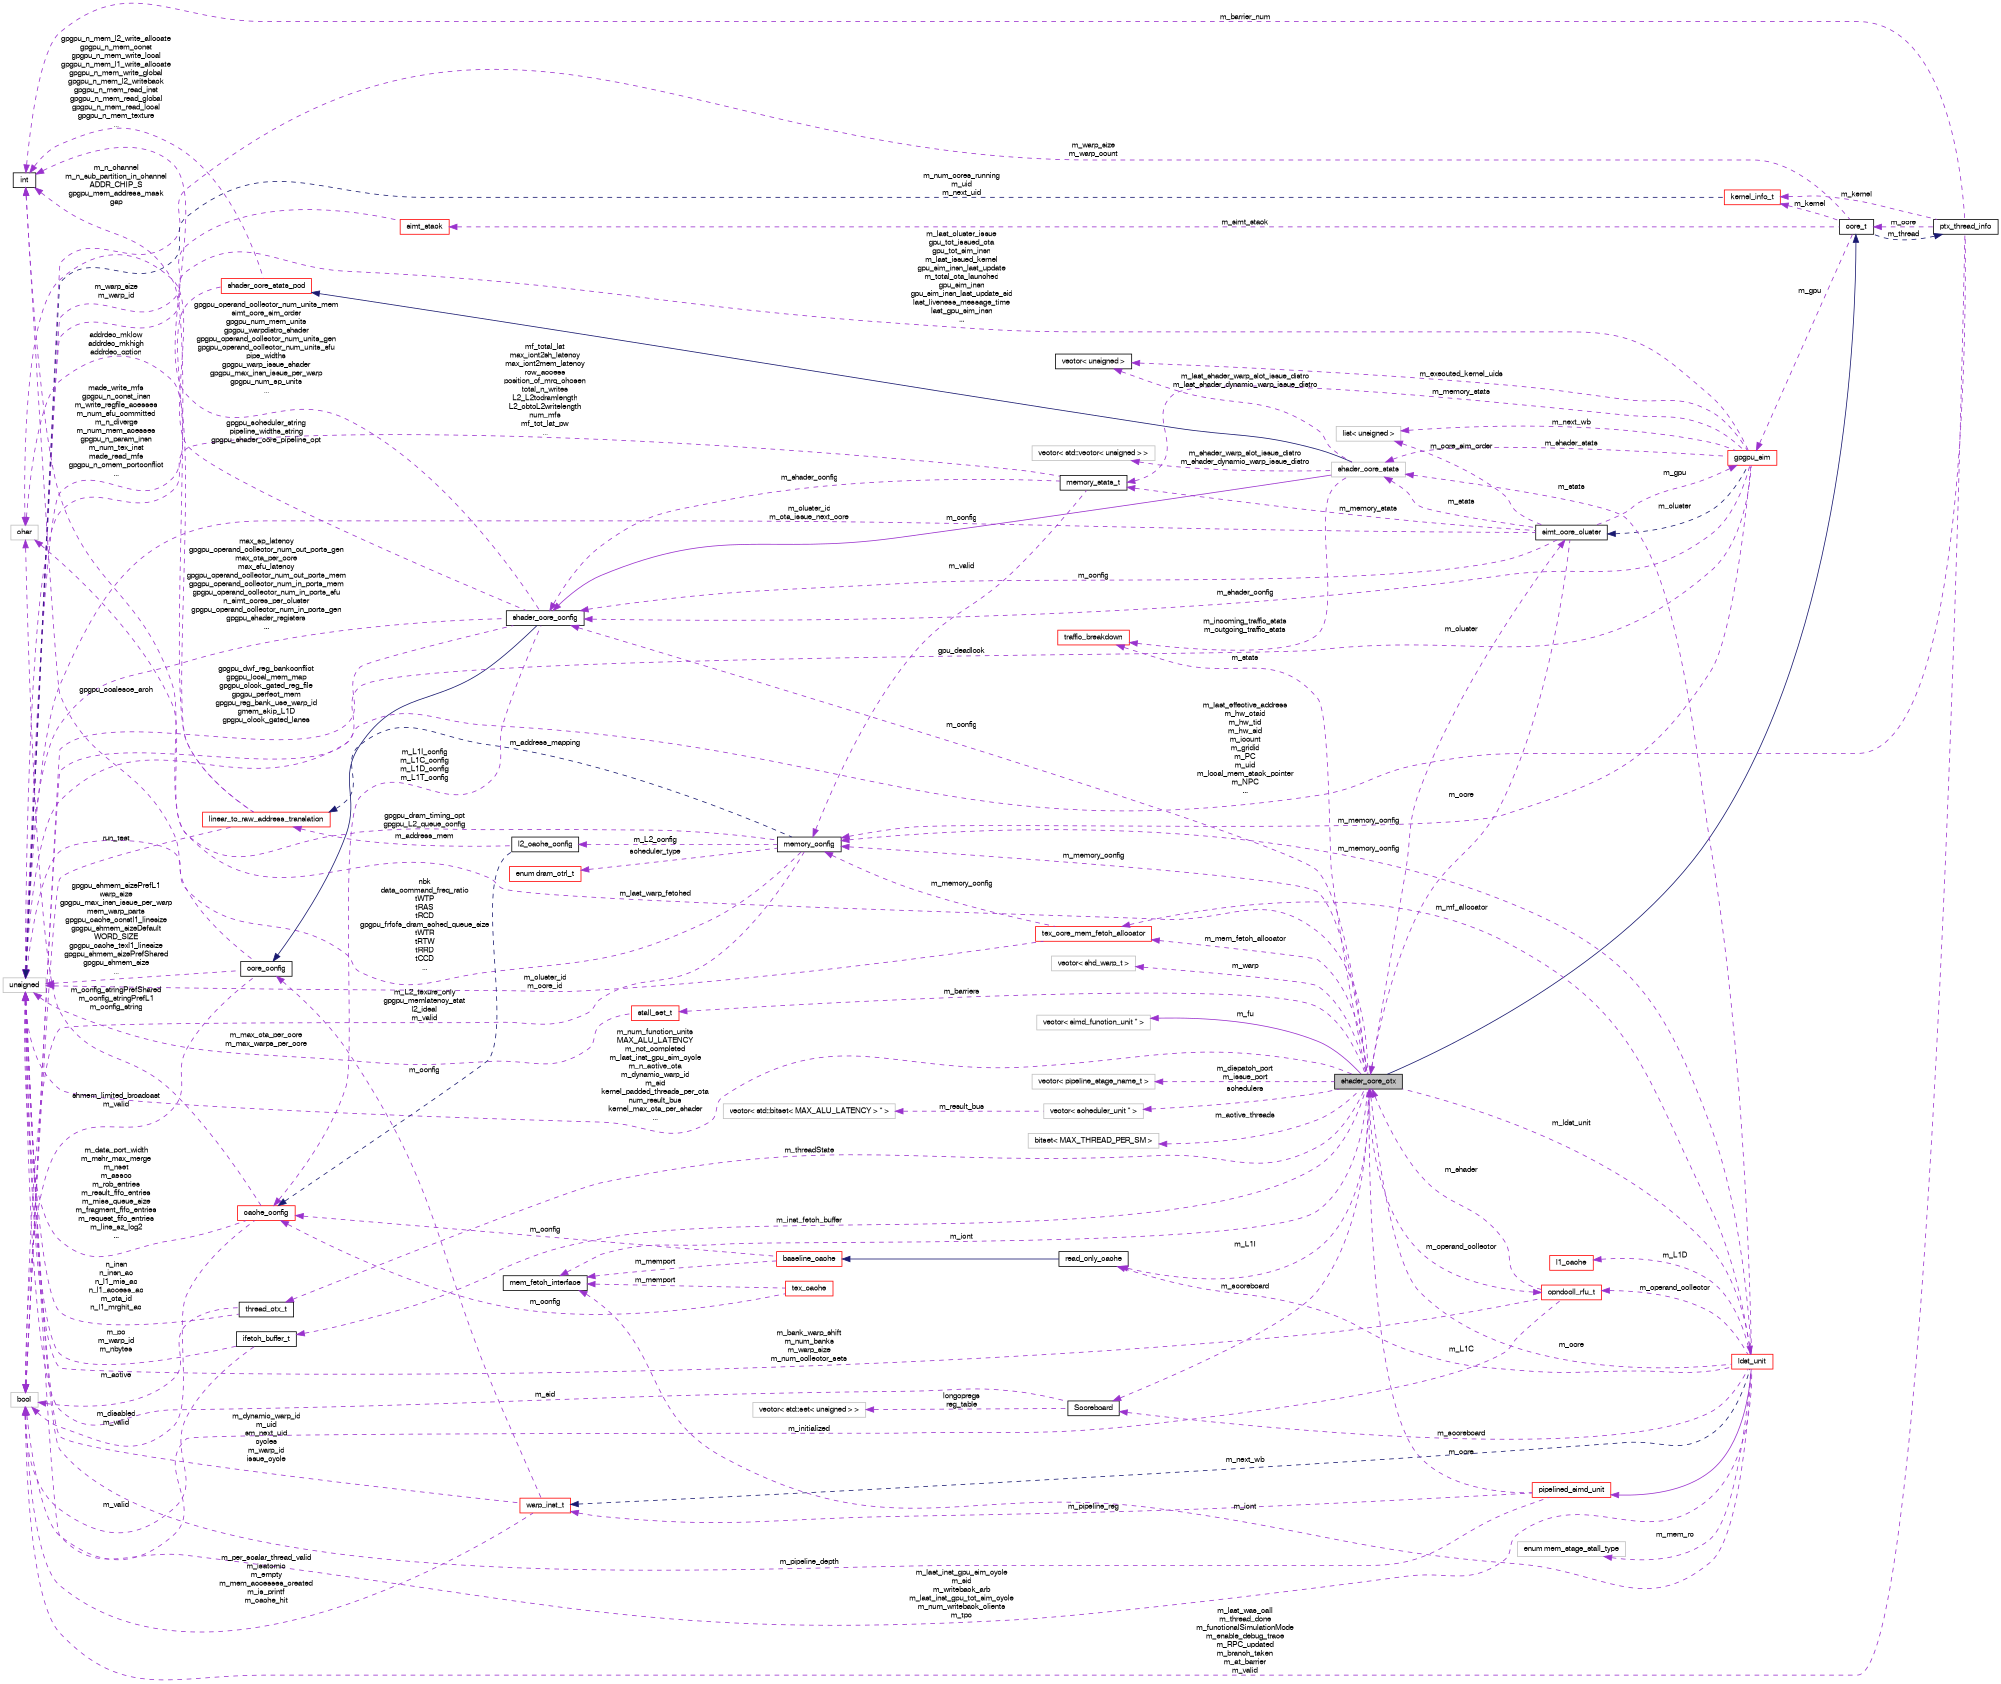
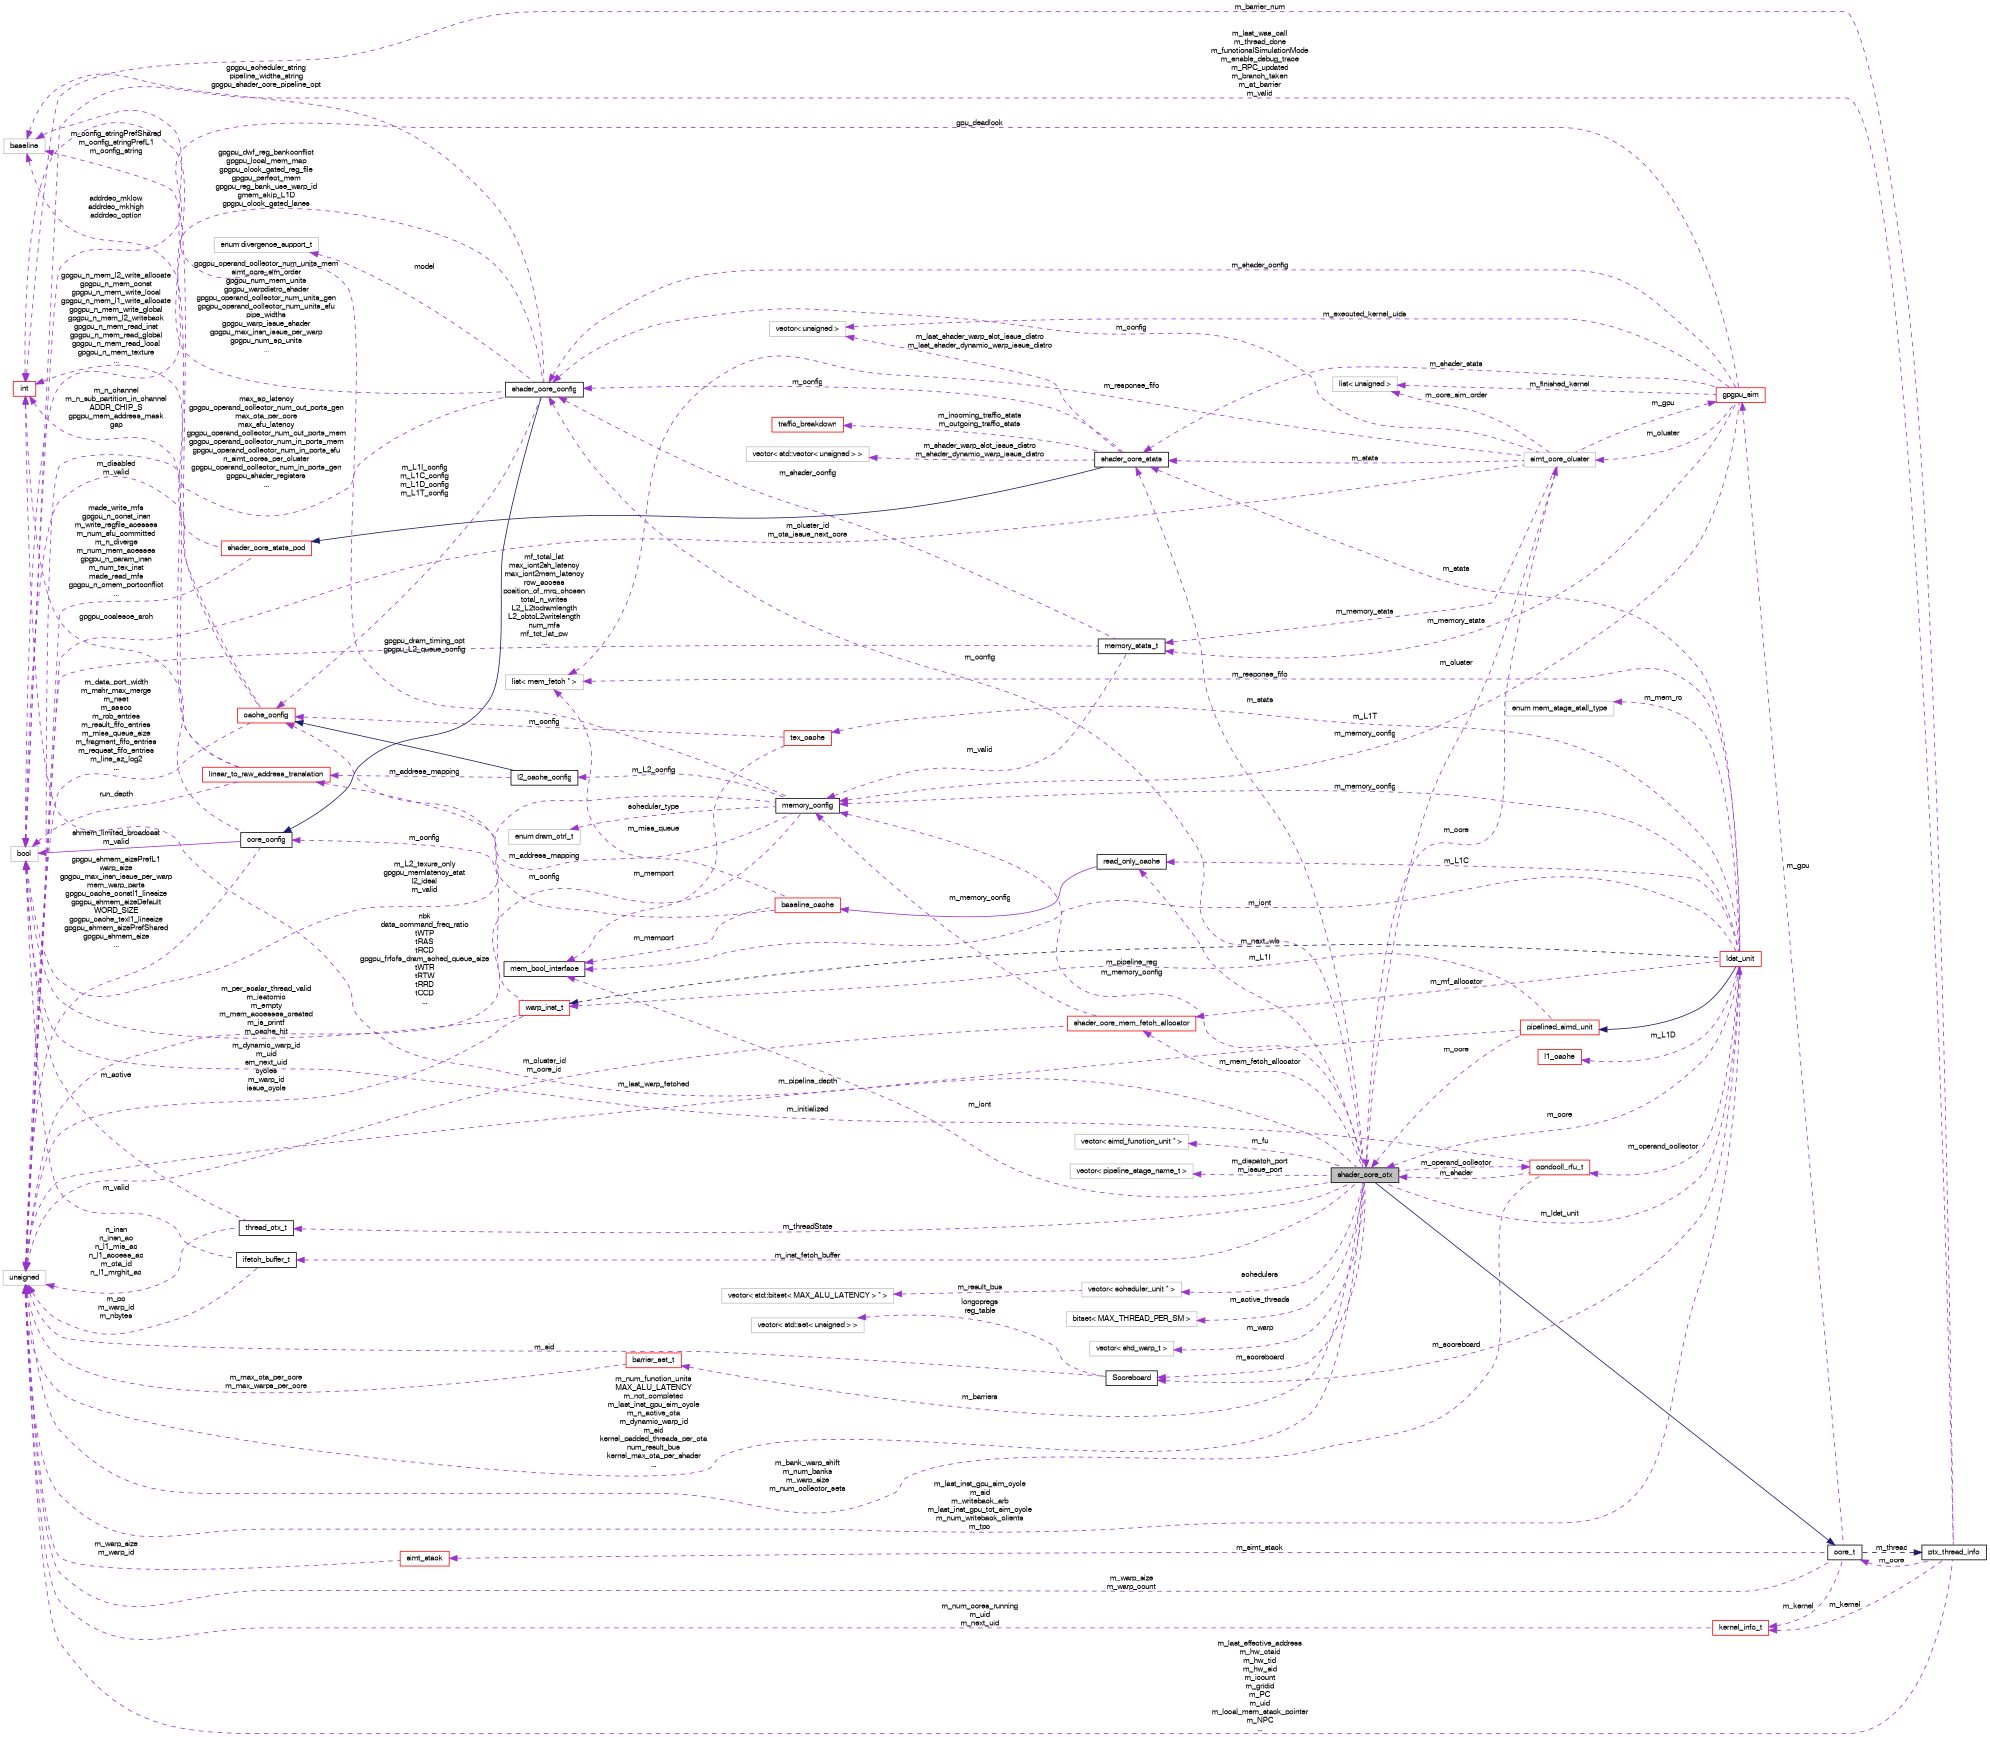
node "int": color black -> red
edge "kernel_info_t" -> "unsigned": color midnightblue -> darkorchid3
node "enum divergence_support_t": added
edge "gpgpu_sim" -> "unsigned": removed, label "m_last_cluster_issue gpu_tot_issued_cta gpu_tot_sim_insn m_last_issued_kernel gpu_sim_insn_last_update m_total_cta_launched gpu_sim_insn gpu_sim_insn_last_update_sid last_liveness_message_time last_gpu_sim_insn ..."
node "vector< unsigned >": color black -> grey75
edge "gpgpu_sim" -> "list< unsigned >": label "m_next_wb" -> "m_finished_kernel"
node "shader_core_stats": color grey75 -> black
edge "gpgpu_sim" -> "simt_core_cluster": color midnightblue -> darkorchid3
edge "shader_core_stats" -> "shader_core_config": style solid -> dashed
node "char": label "char" -> "baseline"
node "simt_core_cluster": color black -> grey75
node "list< mem_fetch * >": added
edge "ldst_unit" -> "tex_cache": added, label "m_L1T"
edge "memory_config" -> "linear_to_raw_address_translation": color midnightblue -> darkorchid3
edge "shader_core_ctx" -> "traffic_breakdown": now "shader_core_ctx" -> "shader_core_stats"
edge "l2_cache_config" -> "linear_to_raw_address_translation": label "m_address_mem" -> "m_address_mapping"
edge "linear_to_raw_address_translation" -> "bool": label "run_test" -> "run_depth"
node "enum dram_ctrl_t": color red -> grey75
node "tex_core_mem_fetch_allocator": label "tex_core_mem_fetch_allocator" -> "shader_core_mem_fetch_allocator"
node "stall_set_t": label "stall_set_t" -> "barrier_set_t"
edge "shader_core_ctx" -> "vector< simd_function_unit * >": style solid -> dashed
edge "l2_cache_config" -> "cache_config": style dashed -> solid
edge "core_config" -> "bool": style dashed -> solid
edge "read_only_cache" -> "baseline_cache": color midnightblue -> darkorchid3
node "mem_fetch_interface": label "mem_fetch_interface" -> "mem_bool_interface"
edge "ldst_unit" -> "pipelined_simd_unit": color darkorchid3 -> midnightblue
